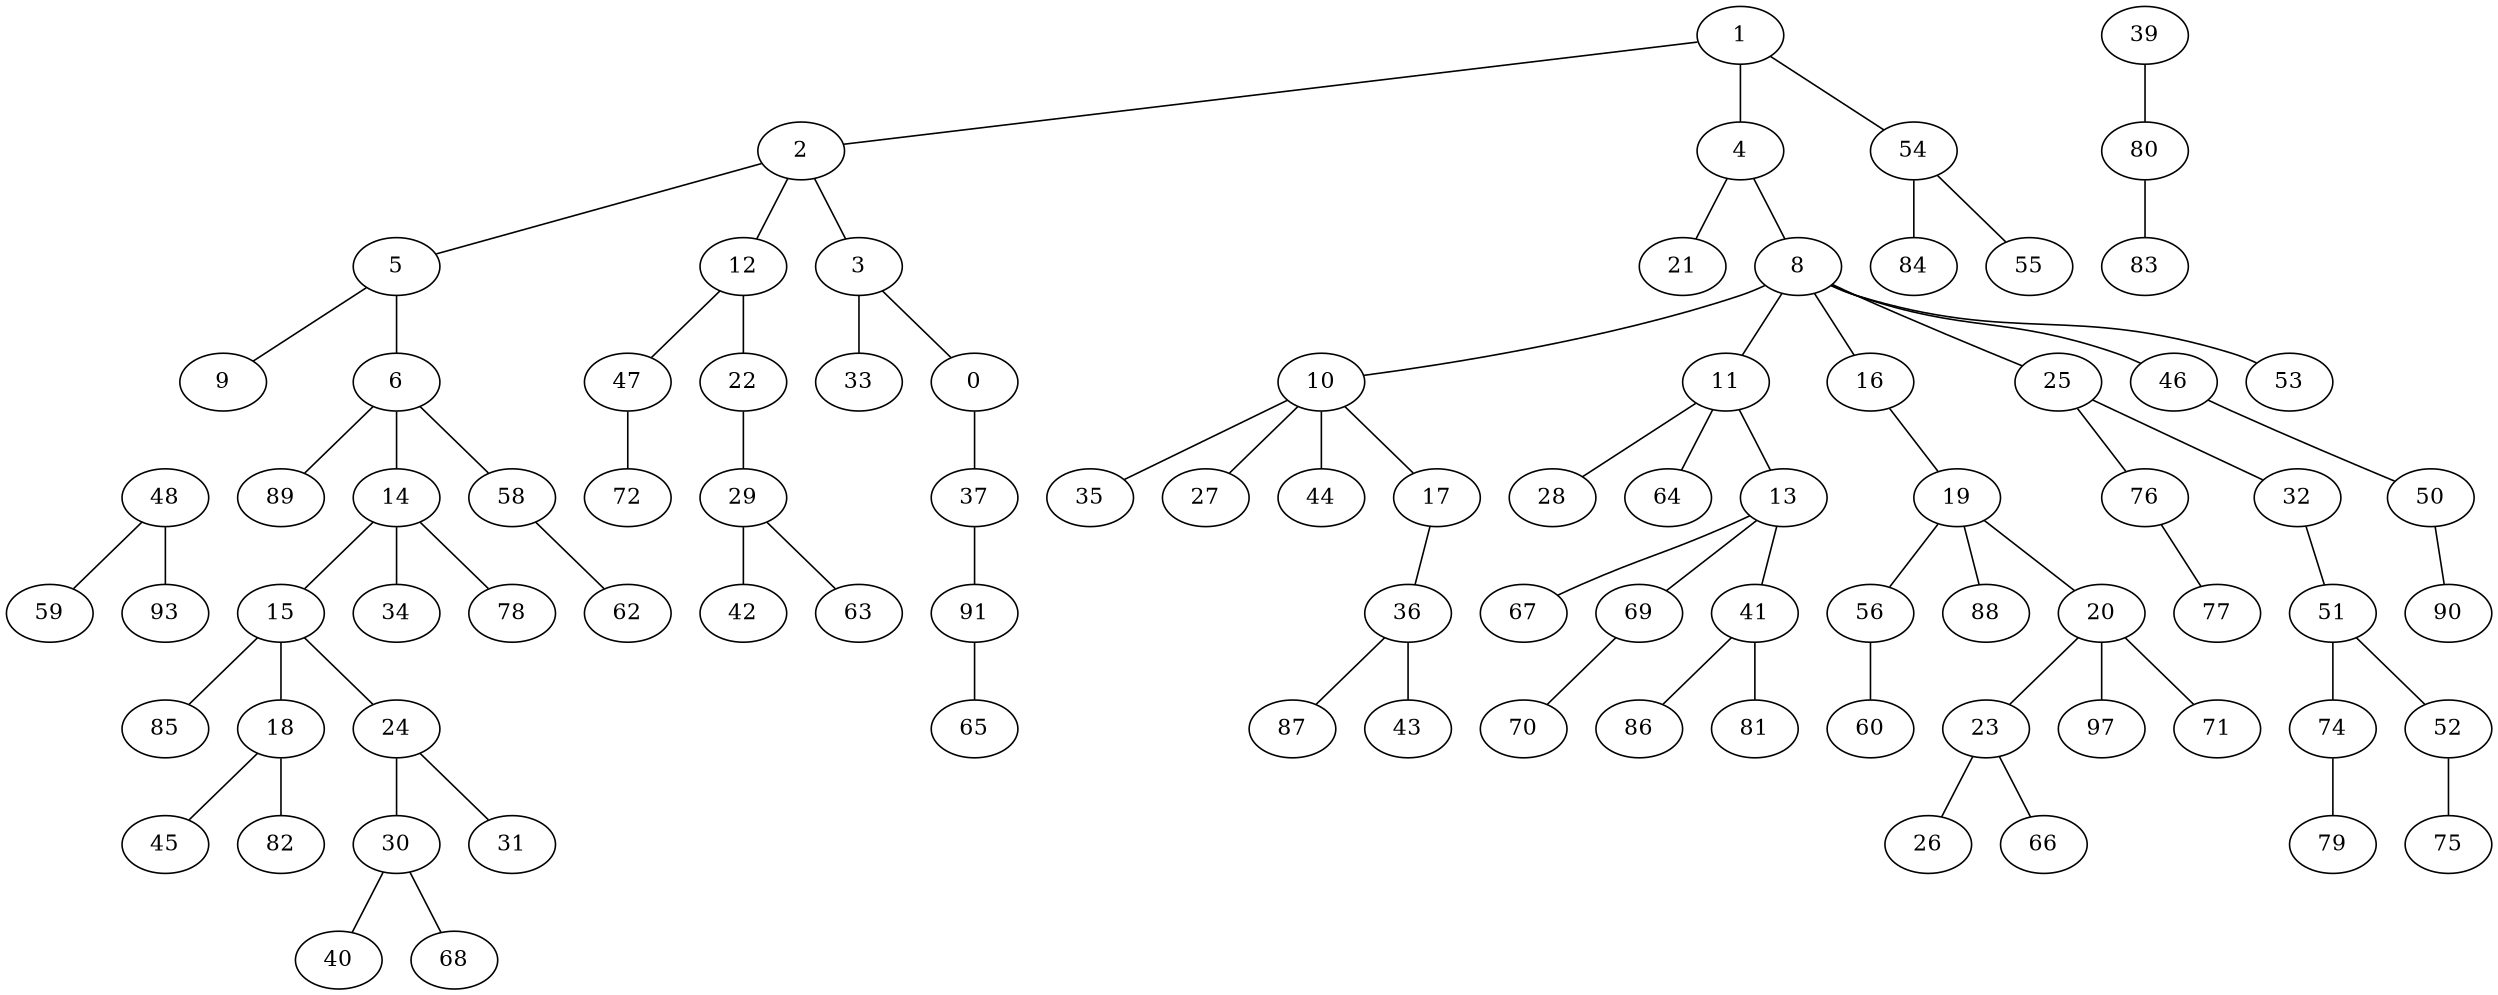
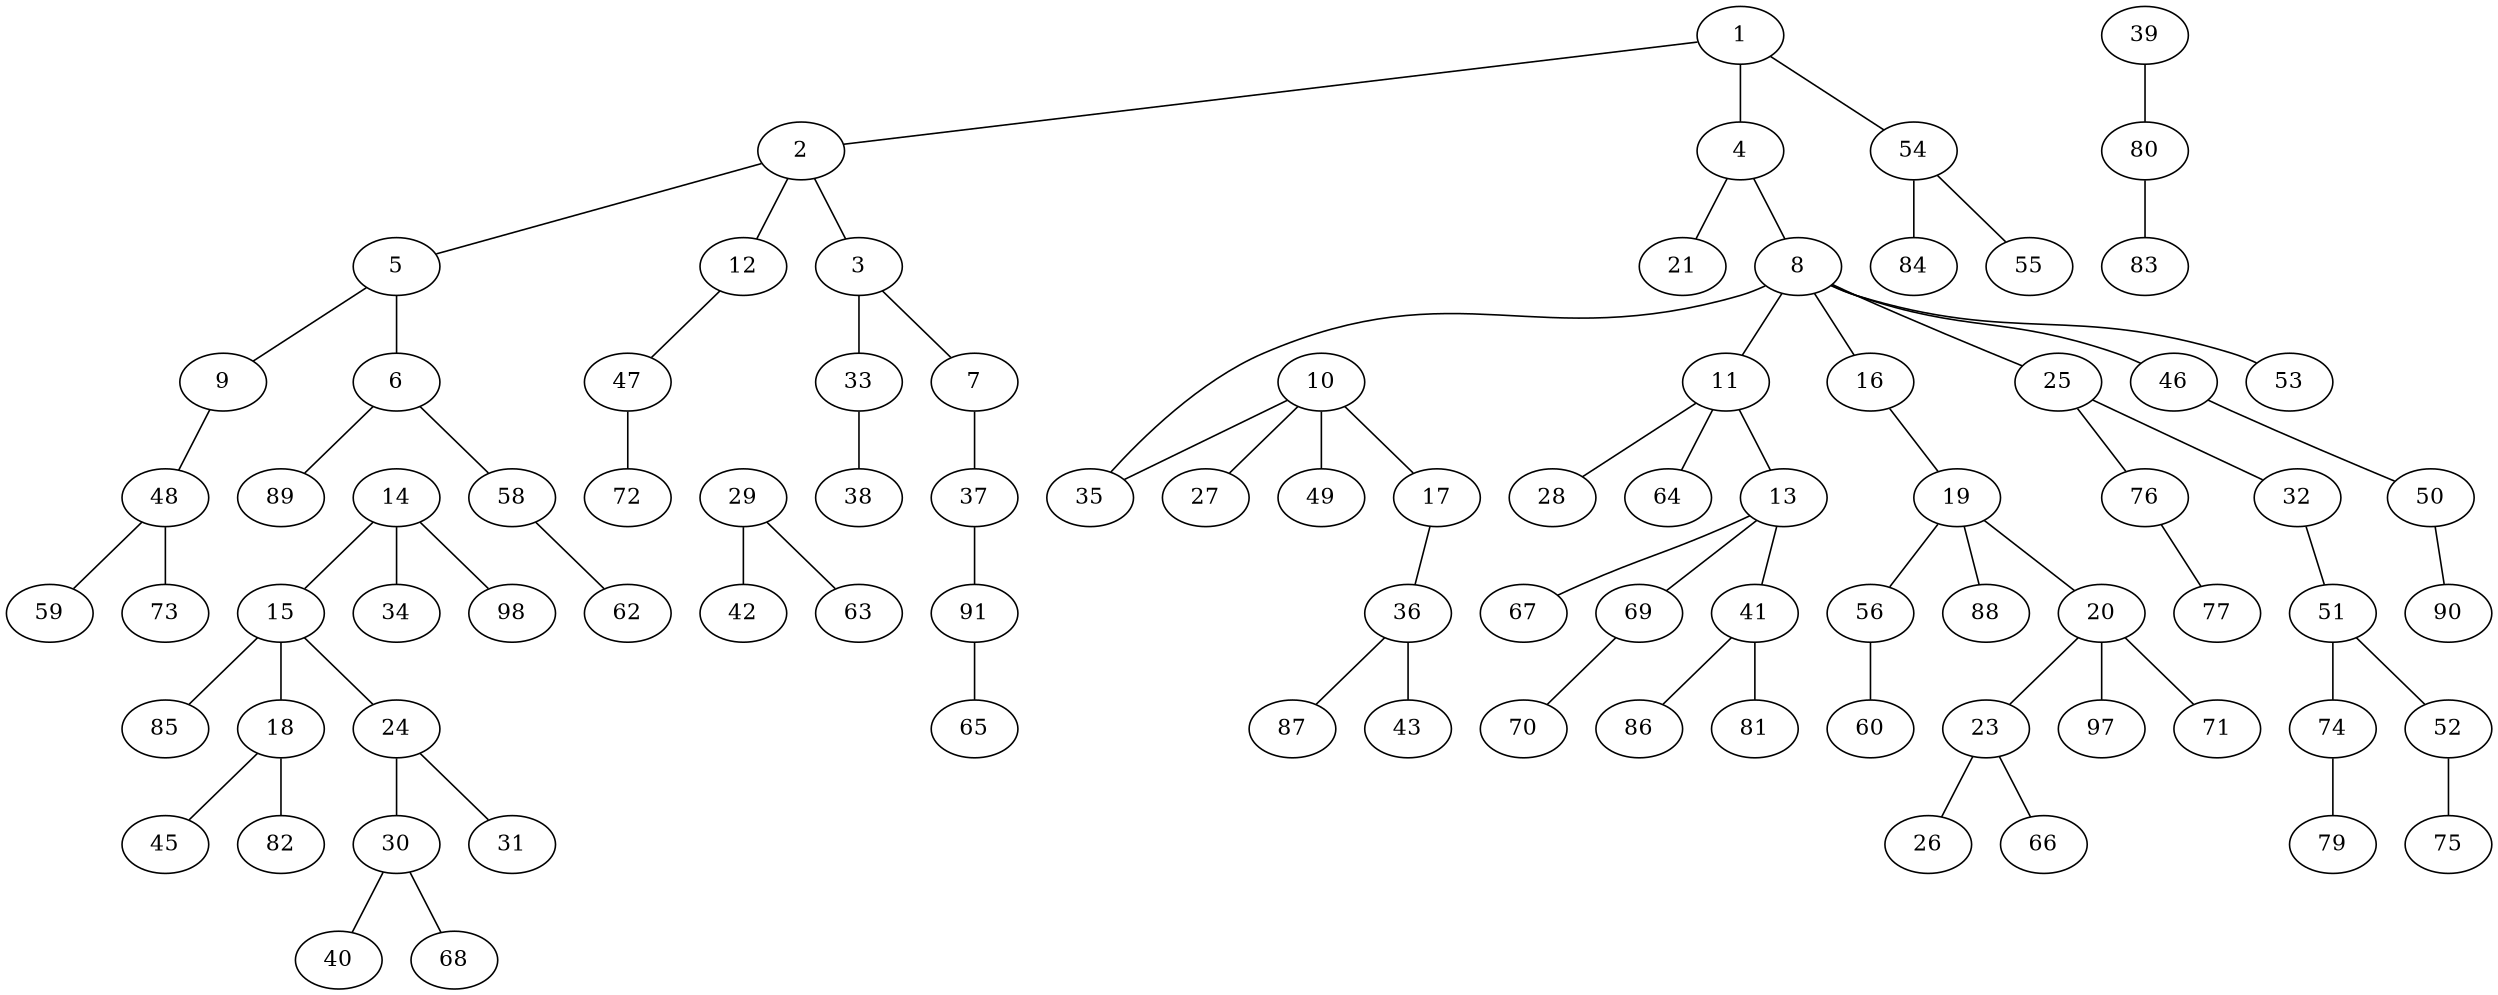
edge "8" -- "10": now "8" -- "35"
node "22": removed
node "0": label "0" -> "7"
edge "9" -- "48": added
edge "6" -- "14": removed
node "38": added
node "44": label "44" -> "49"
node "93": label "93" -> "73"
node "78": label "78" -> "98"
